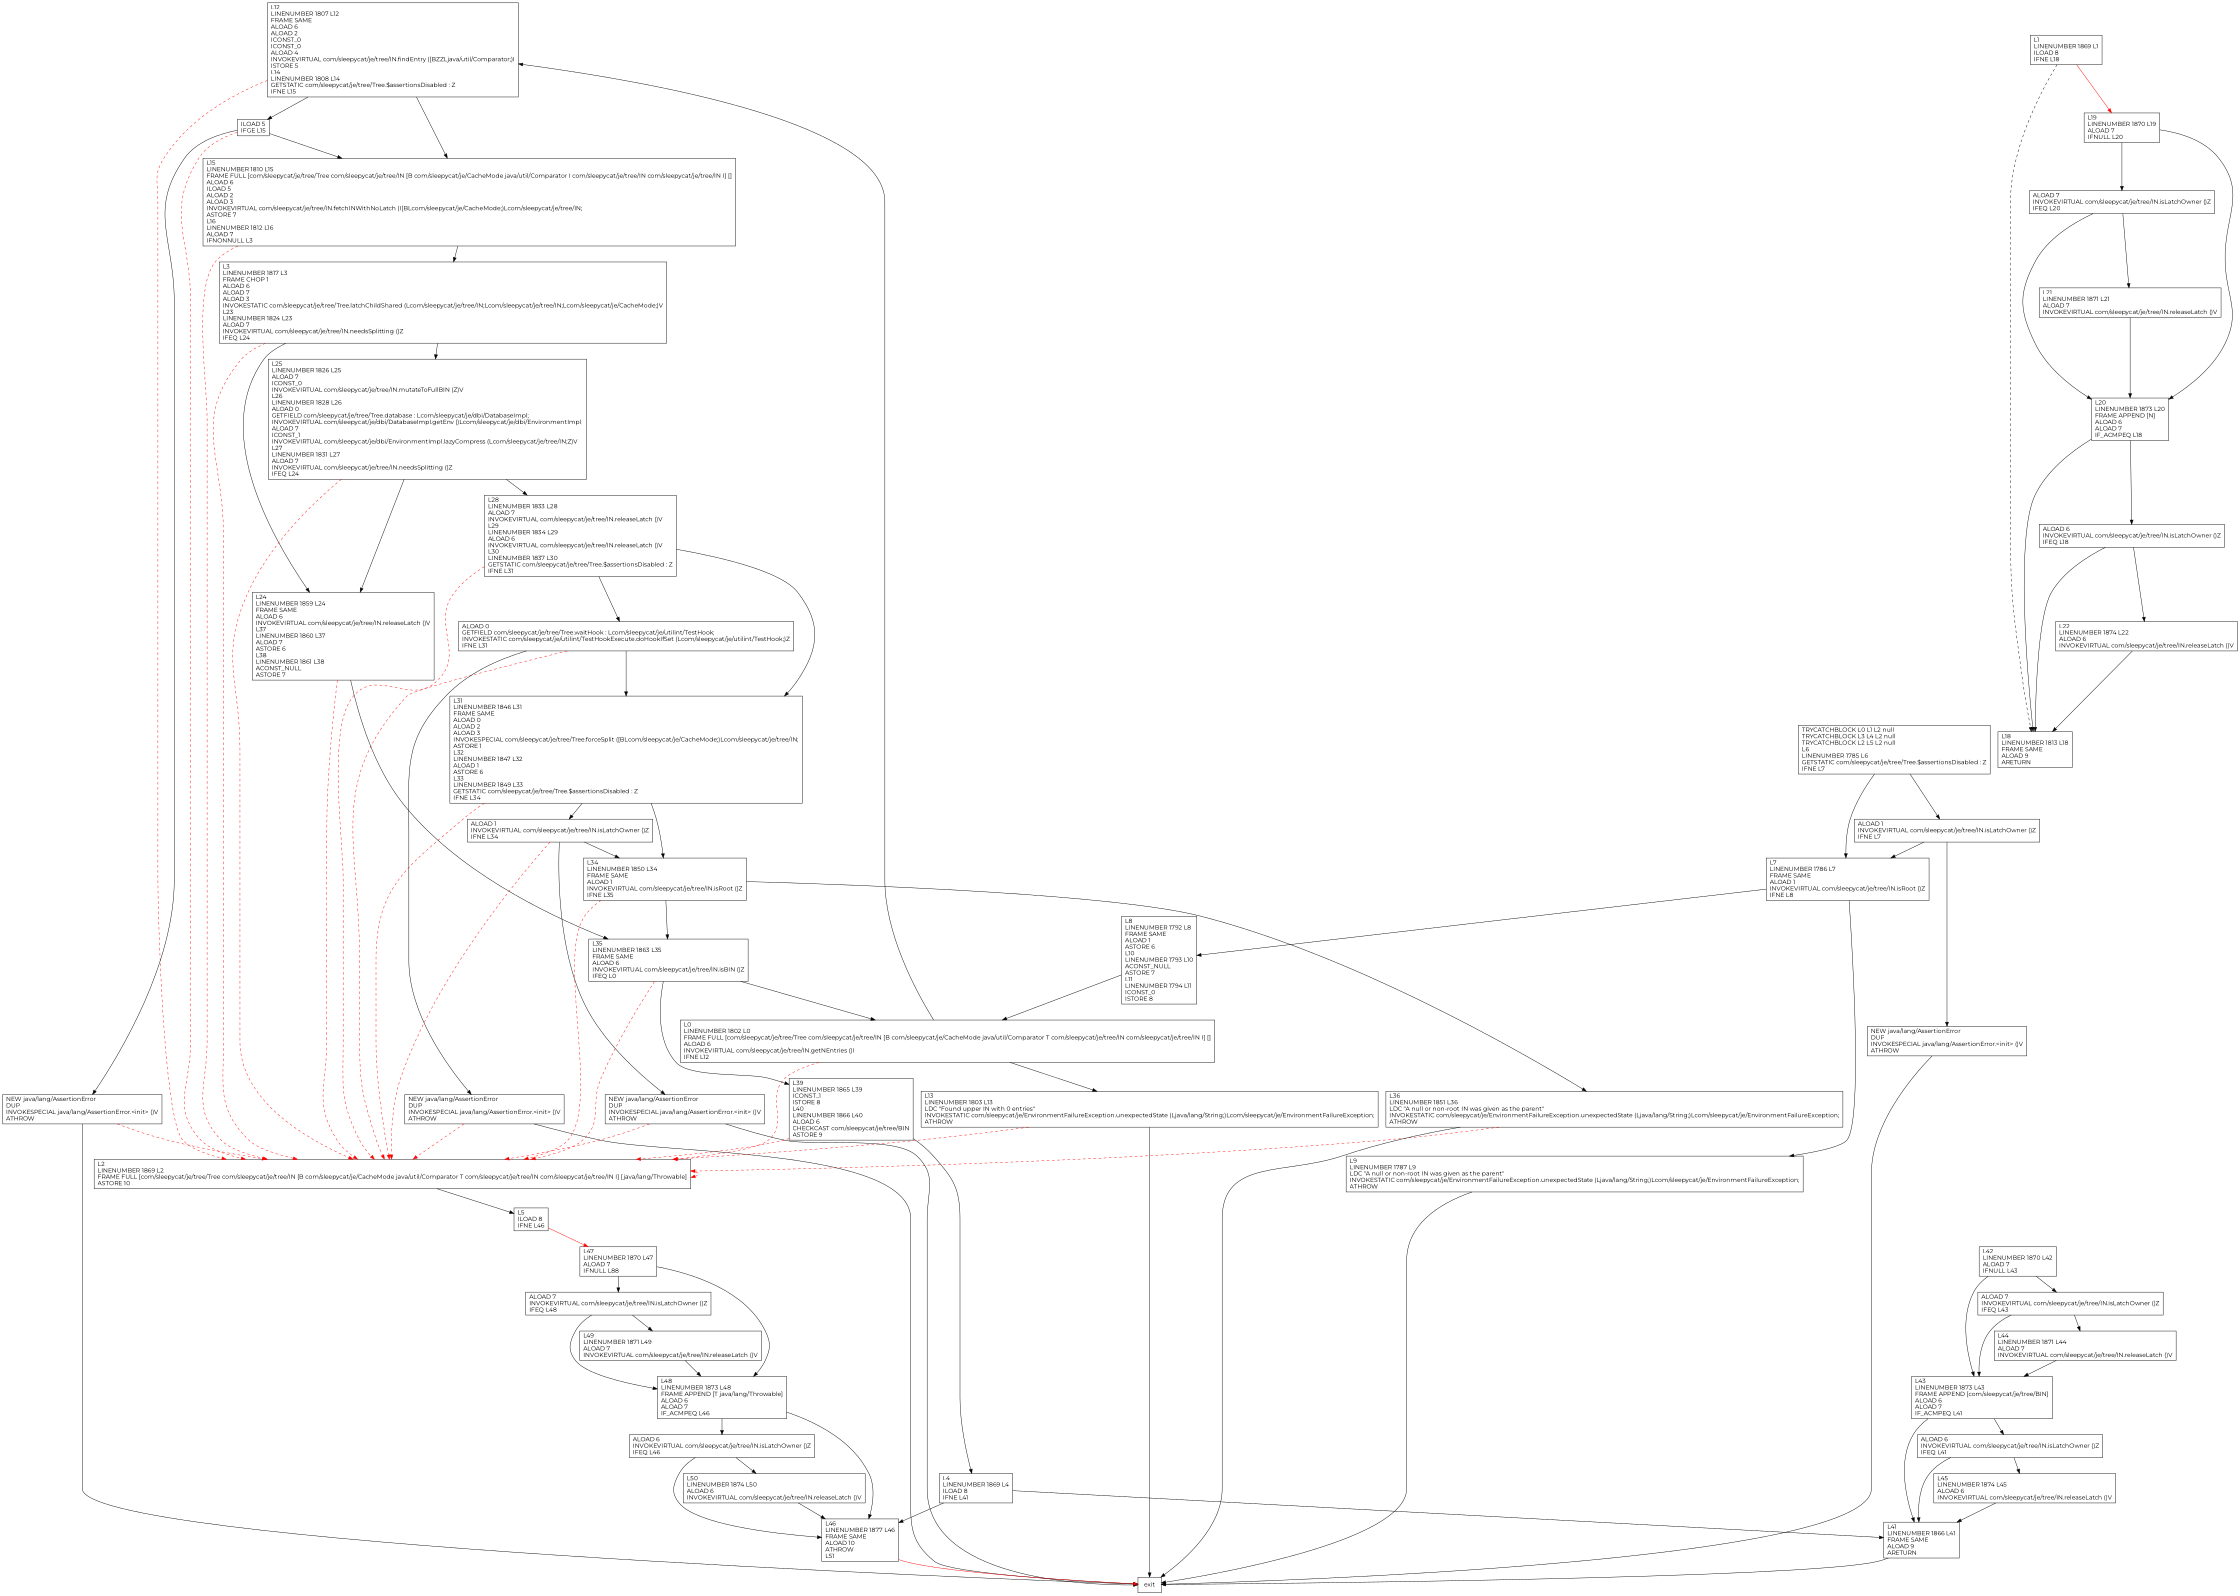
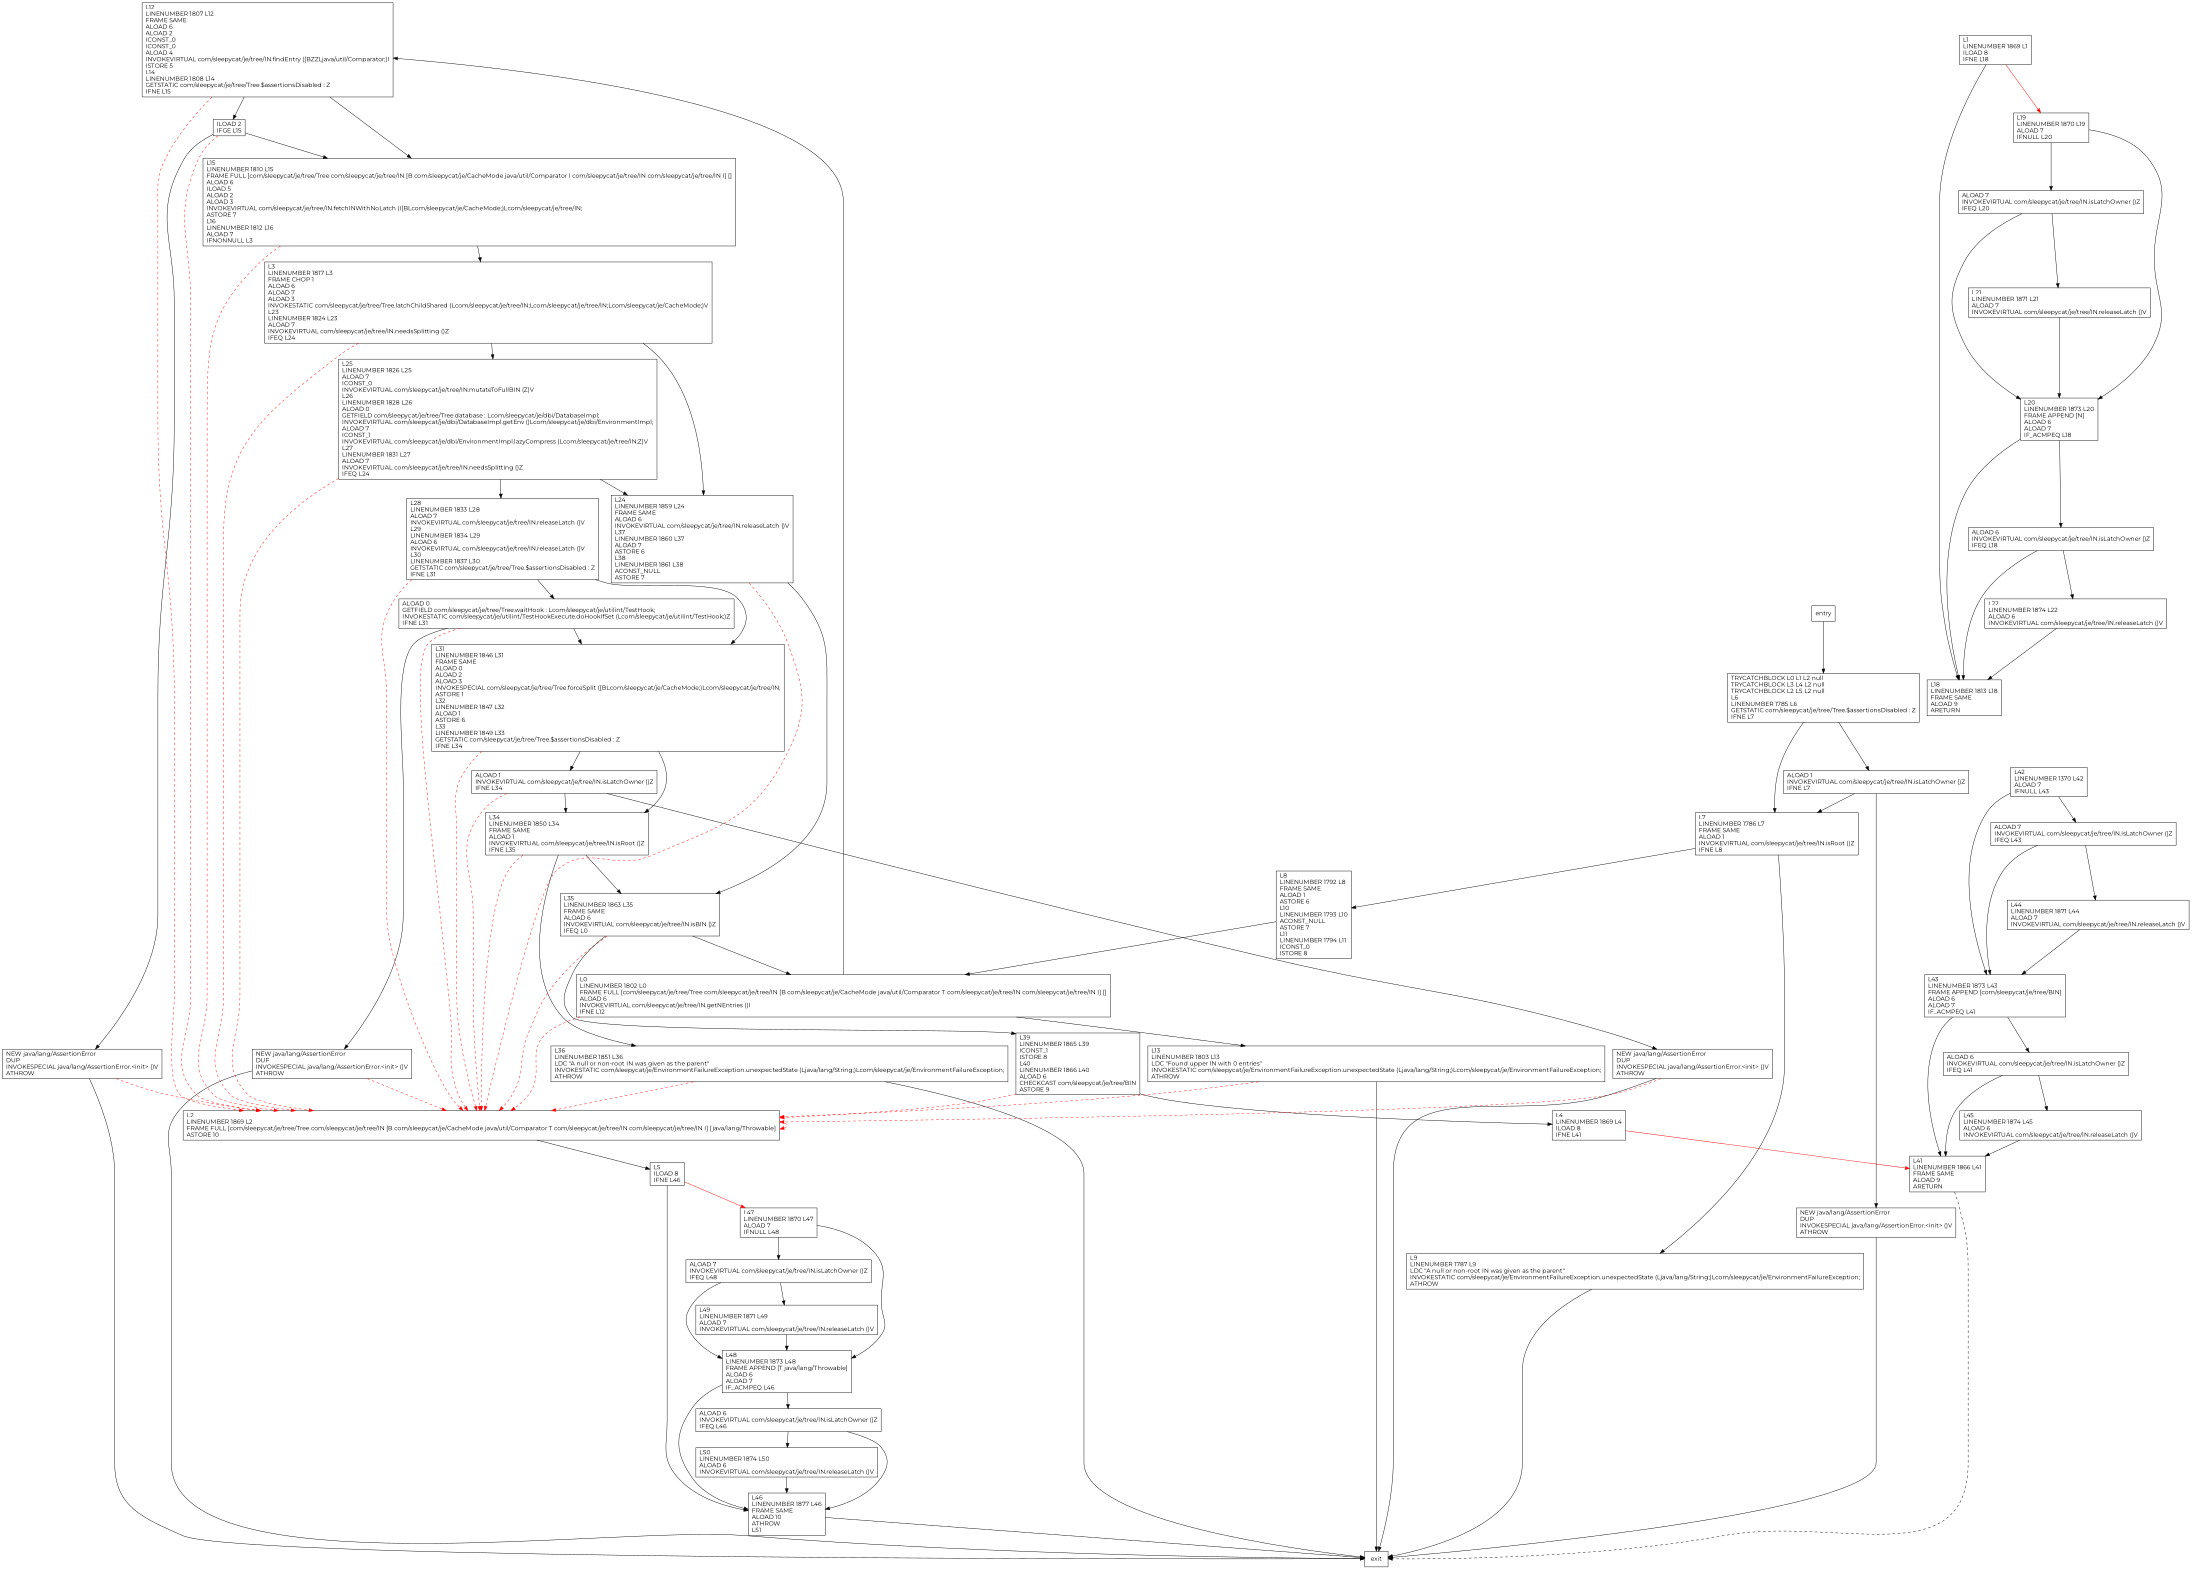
node "ILOAD 5 IFGE L15": label "ILOAD 5 IFGE L15" -> "ILOAD 2 IFGE L15"
edge "L1 LINENUMBER 1869 L1 ILOAD 8 IFNE L18" -> "L18 LINENUMBER 1813 L18 FRAME SAME ALOAD 9 ARETURN": style dashed -> solid
node "entry": added
node "L47 LINENUMBER 1870 L47 ALOAD 7 IFNULL L88": label "L47 LINENUMBER 1870 L47 ALOAD 7 IFNULL L88" -> "L47 LINENUMBER 1870 L47 ALOAD 7 IFNULL L48"
node "L42 LINENUMBER 1870 L42 ALOAD 7 IFNULL L43": label "L42 LINENUMBER 1870 L42 ALOAD 7 IFNULL L43" -> "L42 LINENUMBER 1370 L42 ALOAD 7 IFNULL L43"
edge "L4 LINENUMBER 1869 L4 ILOAD 8 IFNE L41" -> "L46 LINENUMBER 1877 L46 FRAME SAME ALOAD 10 ATHROW L51": now "L5 ILOAD 8 IFNE L46" -> "L46 LINENUMBER 1877 L46 FRAME SAME ALOAD 10 ATHROW L51"
edge "L4 LINENUMBER 1869 L4 ILOAD 8 IFNE L41" -> "L41 LINENUMBER 1866 L41 FRAME SAME ALOAD 9 ARETURN": color black -> red
edge "L46 LINENUMBER 1877 L46 FRAME SAME ALOAD 10 ATHROW L51" -> "exit": color red -> black
edge "L41 LINENUMBER 1866 L41 FRAME SAME ALOAD 9 ARETURN" -> "exit": style solid -> dashed
